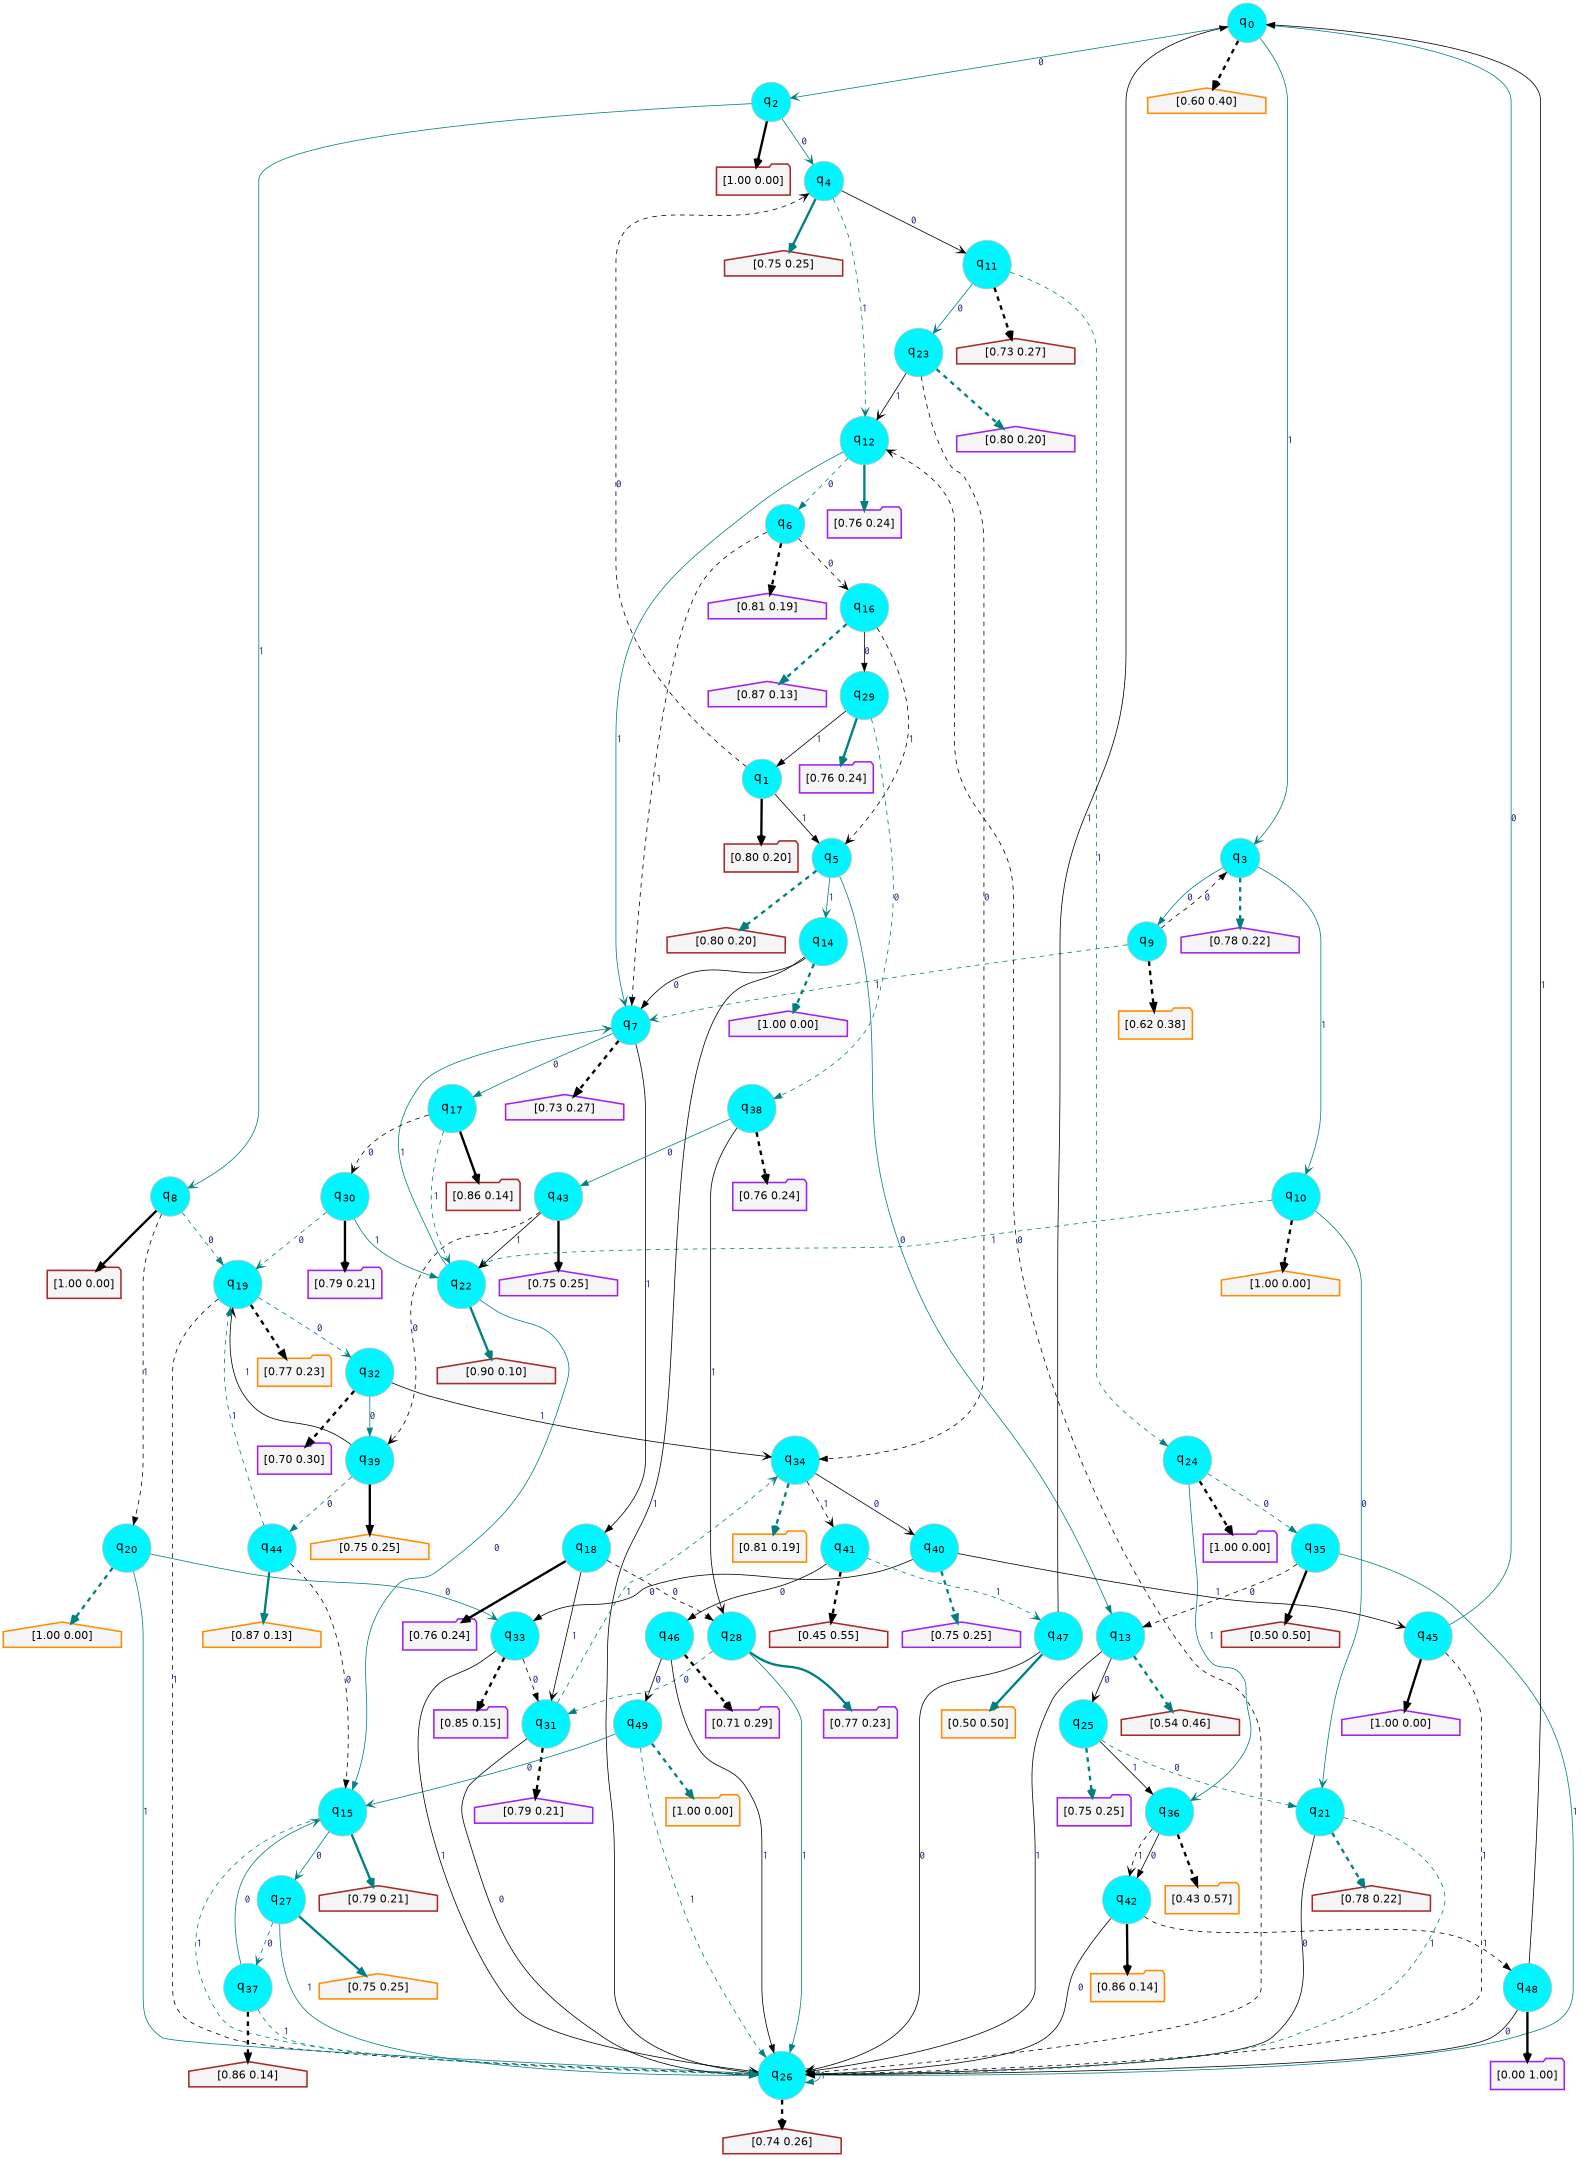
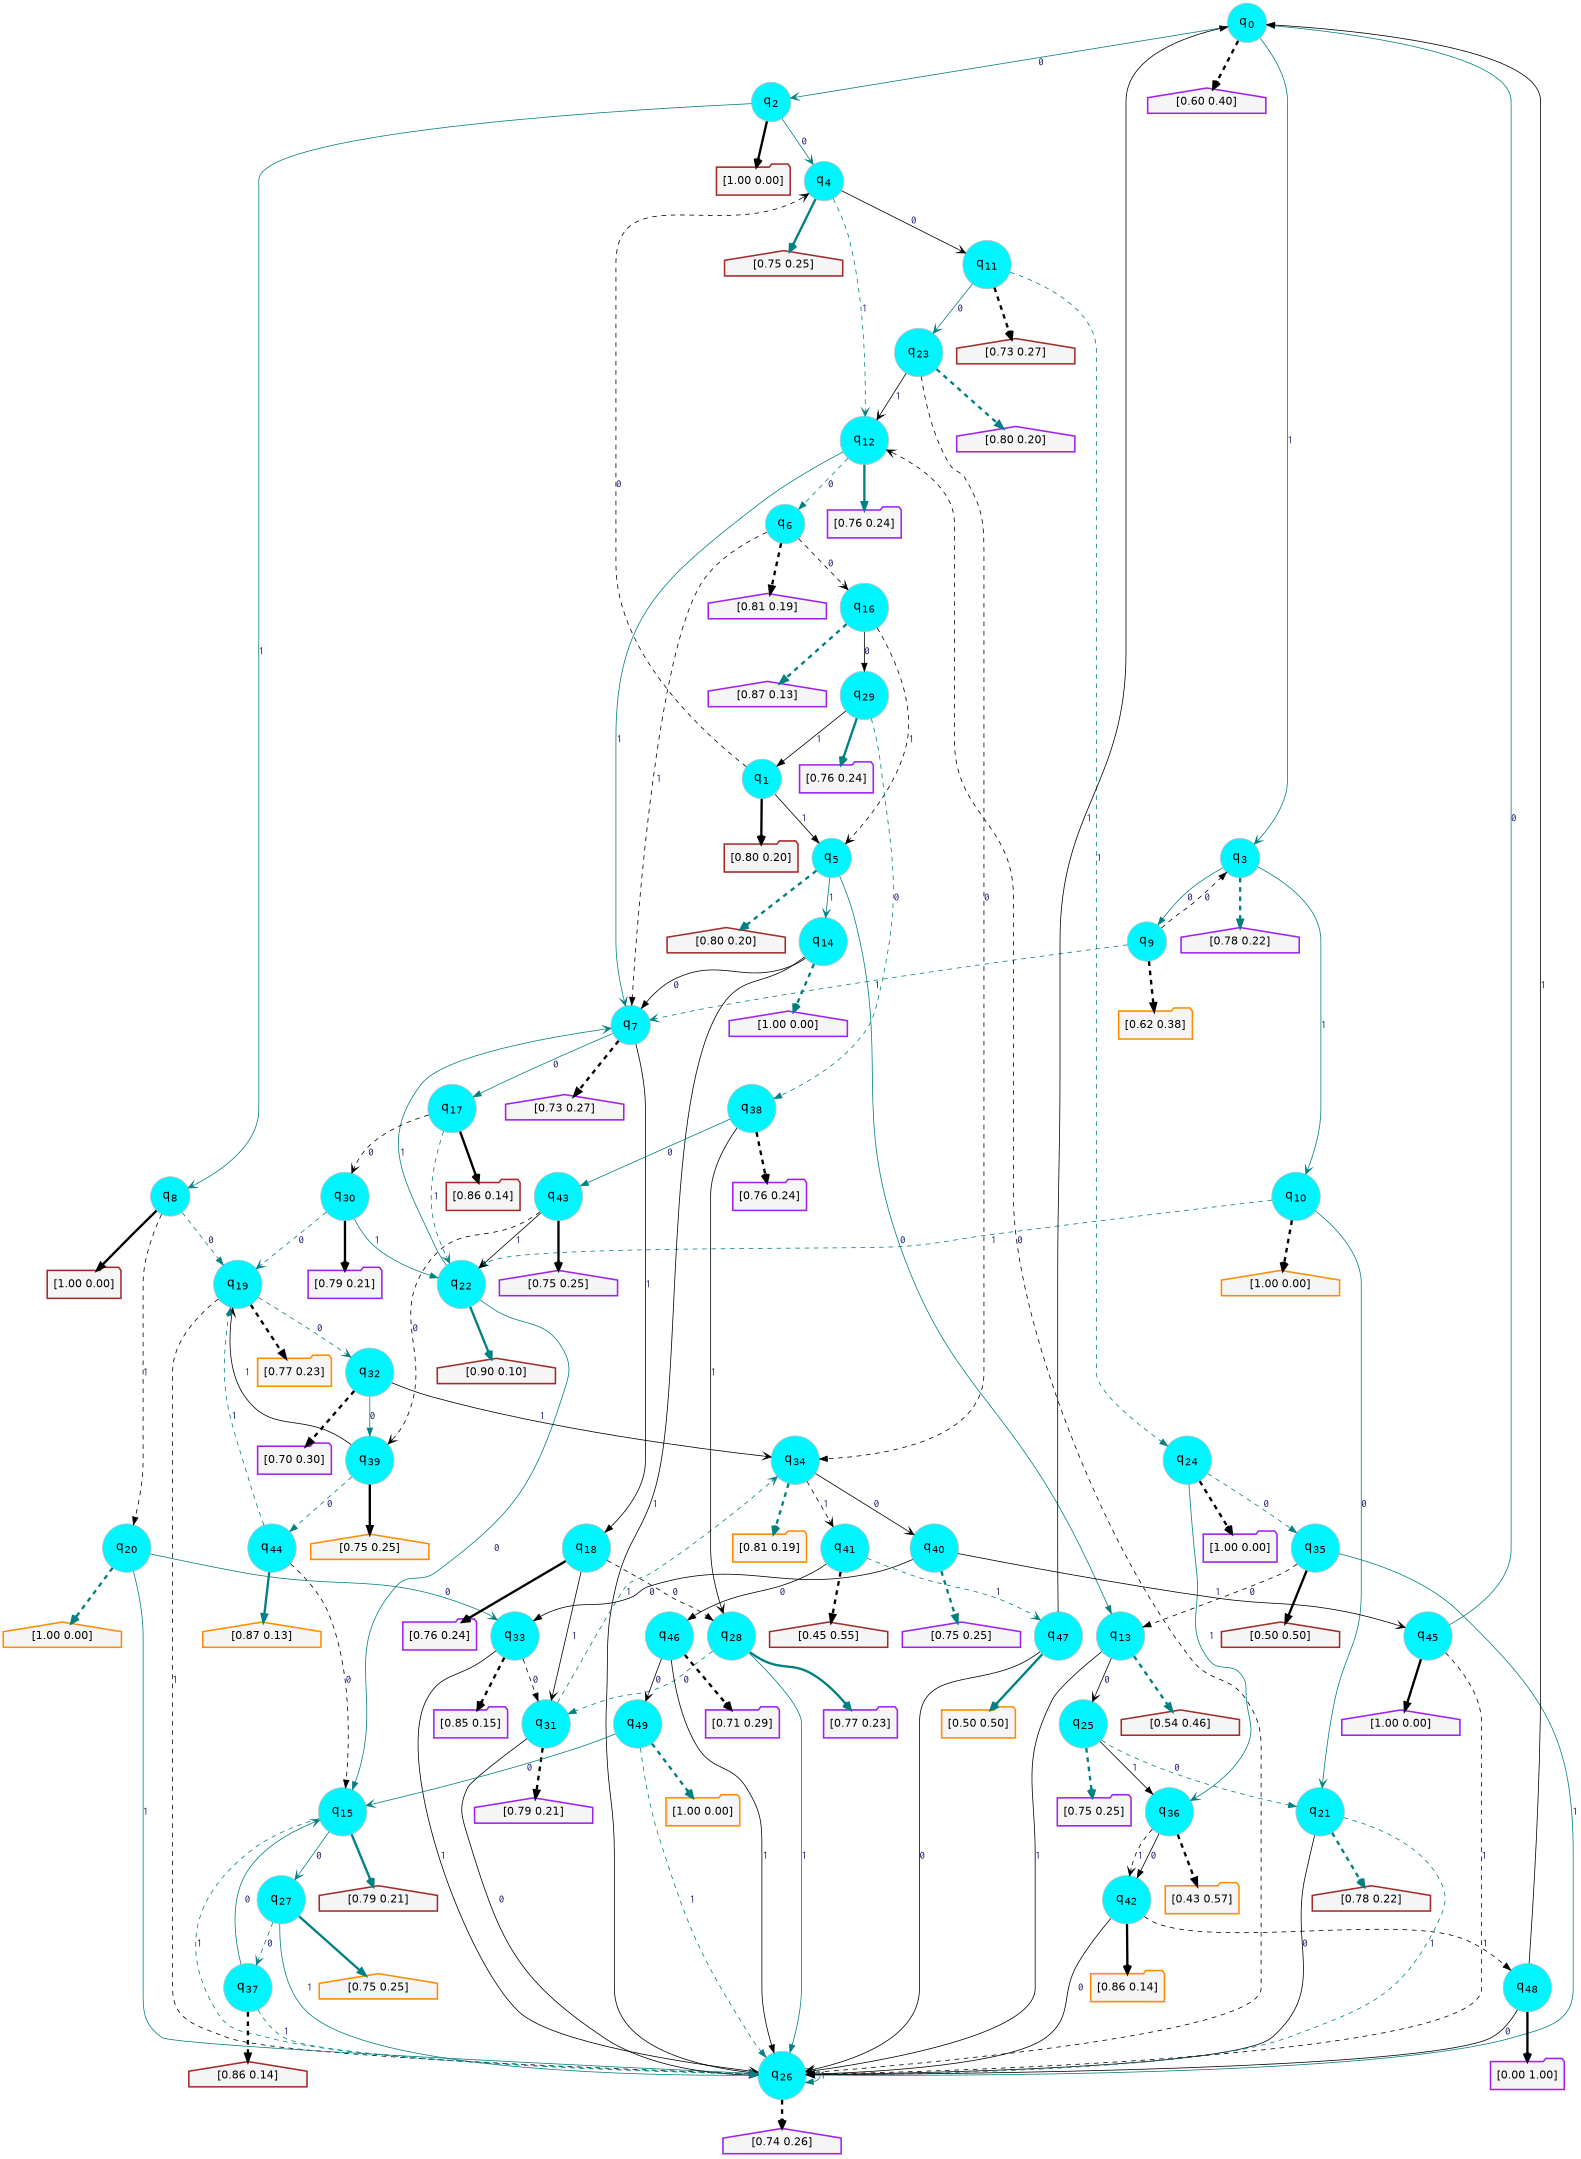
node "[0.60 0.40]": color darkorange -> purple
node "[0.74 0.26]": color brown -> purple
